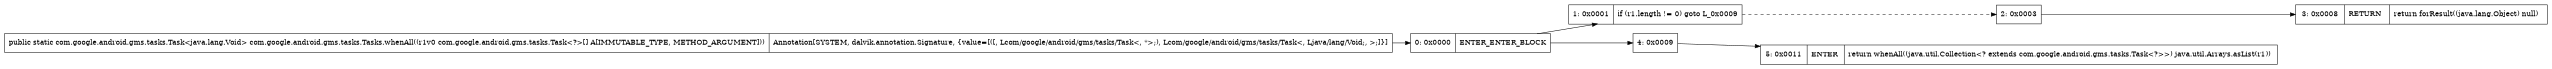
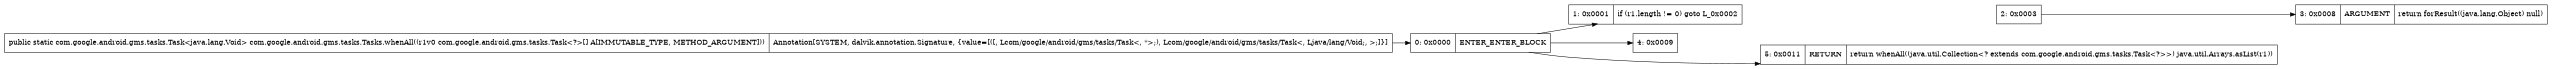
node "1: 0x0001": text "if (r1.length != 0) goto L_0x0009" -> "if (r1.length != 0) goto L_0x0002"
edge "1: 0x0001" -> "2: 0x0003": removed
node "3: 0x0008": text "RETURN" -> "ARGUMENT"
edge "4: 0x0009" -> "5: 0x0011": now "0: 0x0000" -> "5: 0x0011"
node "5: 0x0011": text "ENTER" -> "RETURN"
